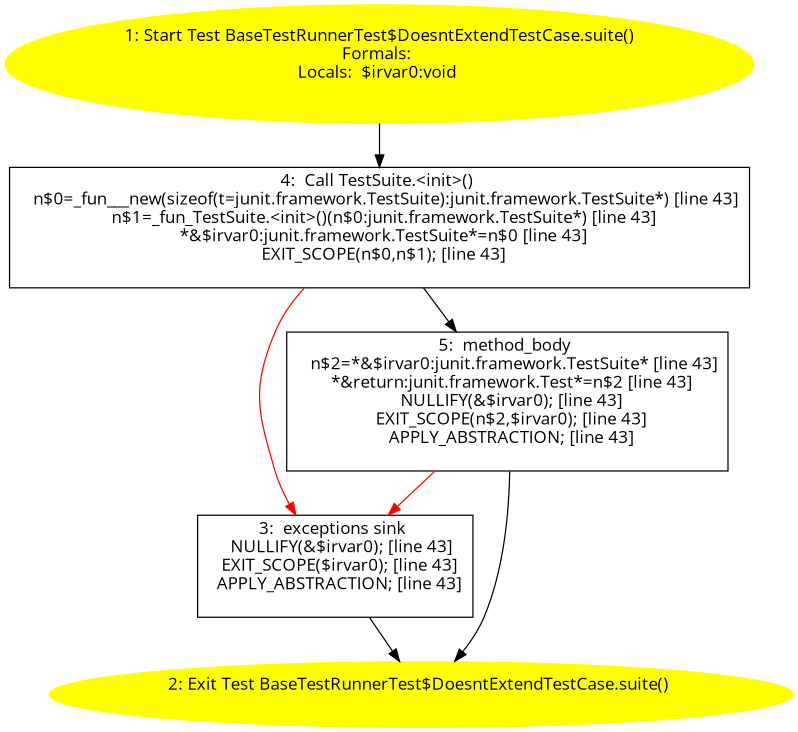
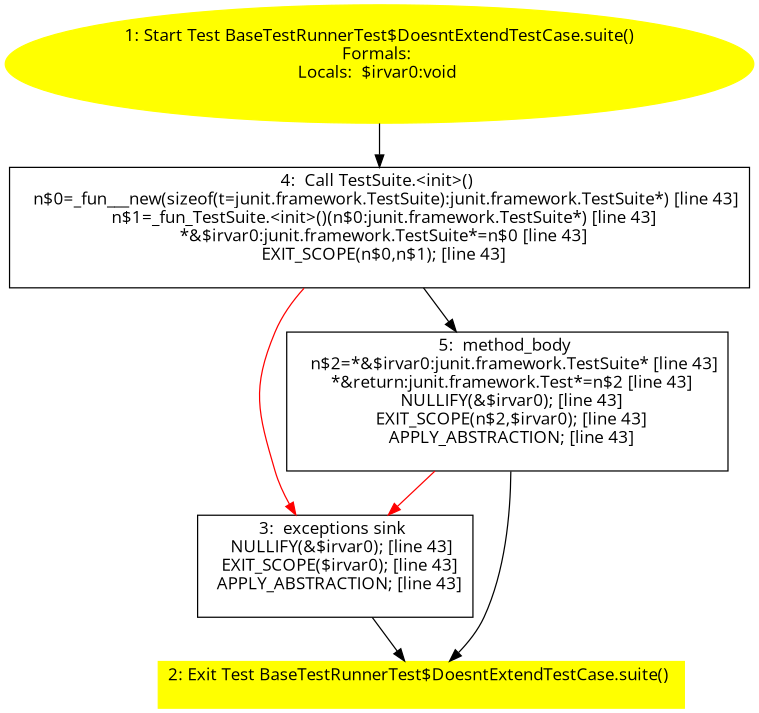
node "2: Exit Test BaseTestRunnerTest$DoesntExtendTestCase.suite()": shape ellipse -> box
